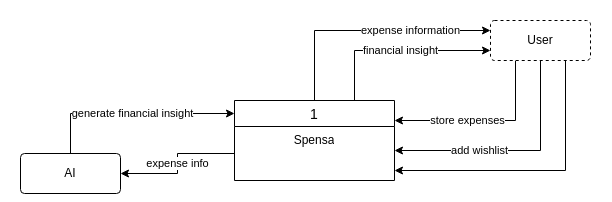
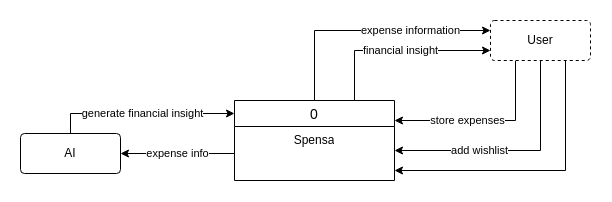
node "1": label "1" -> "0"
node "AI": moved (71, 174) -> (71, 154)
